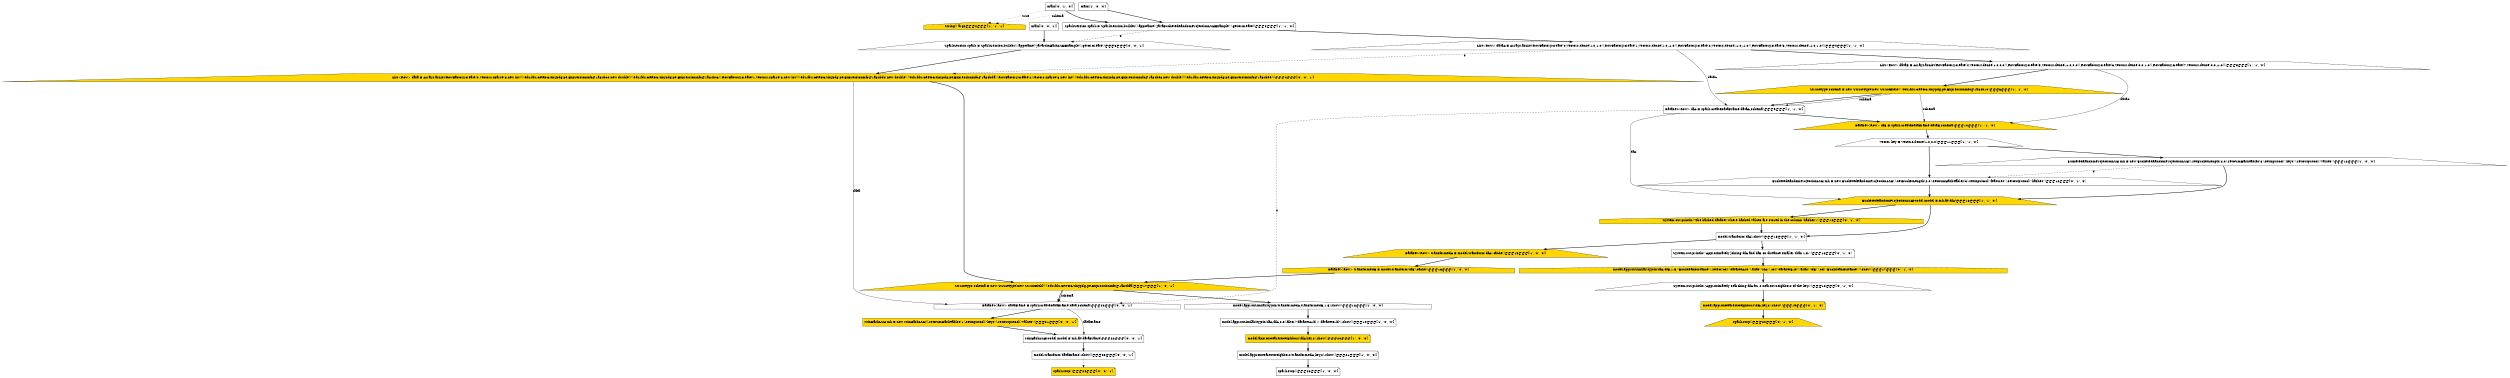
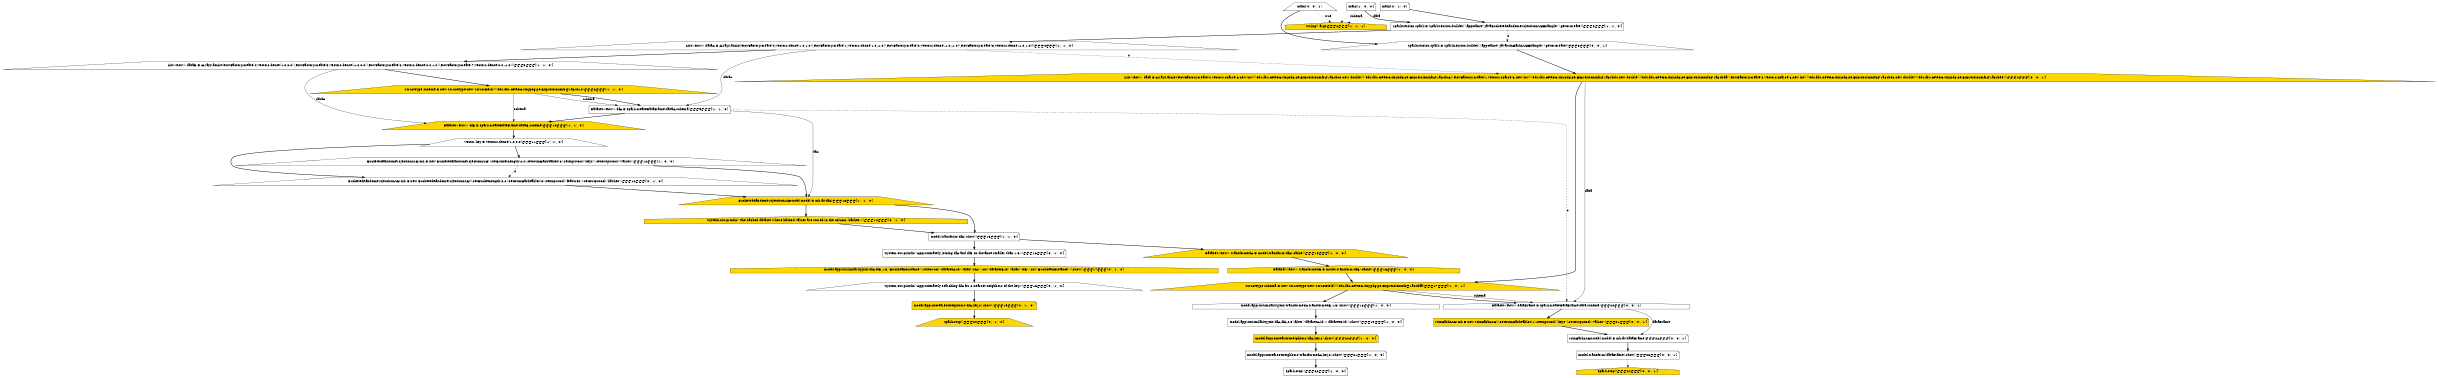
edge "main['0', '0', '1']" -> "String(( args@@@2@@@['1', '1', '1']": added, label "true"
edge "main['0', '1', '0']" -> "String(( args@@@2@@@['1', '1', '1']": label "true" -> "data"
node "main['0', '0', '1']": shape note -> trapezium
node "spark.stop()@@@24@@@['0', '0', '1']": shape note -> house
